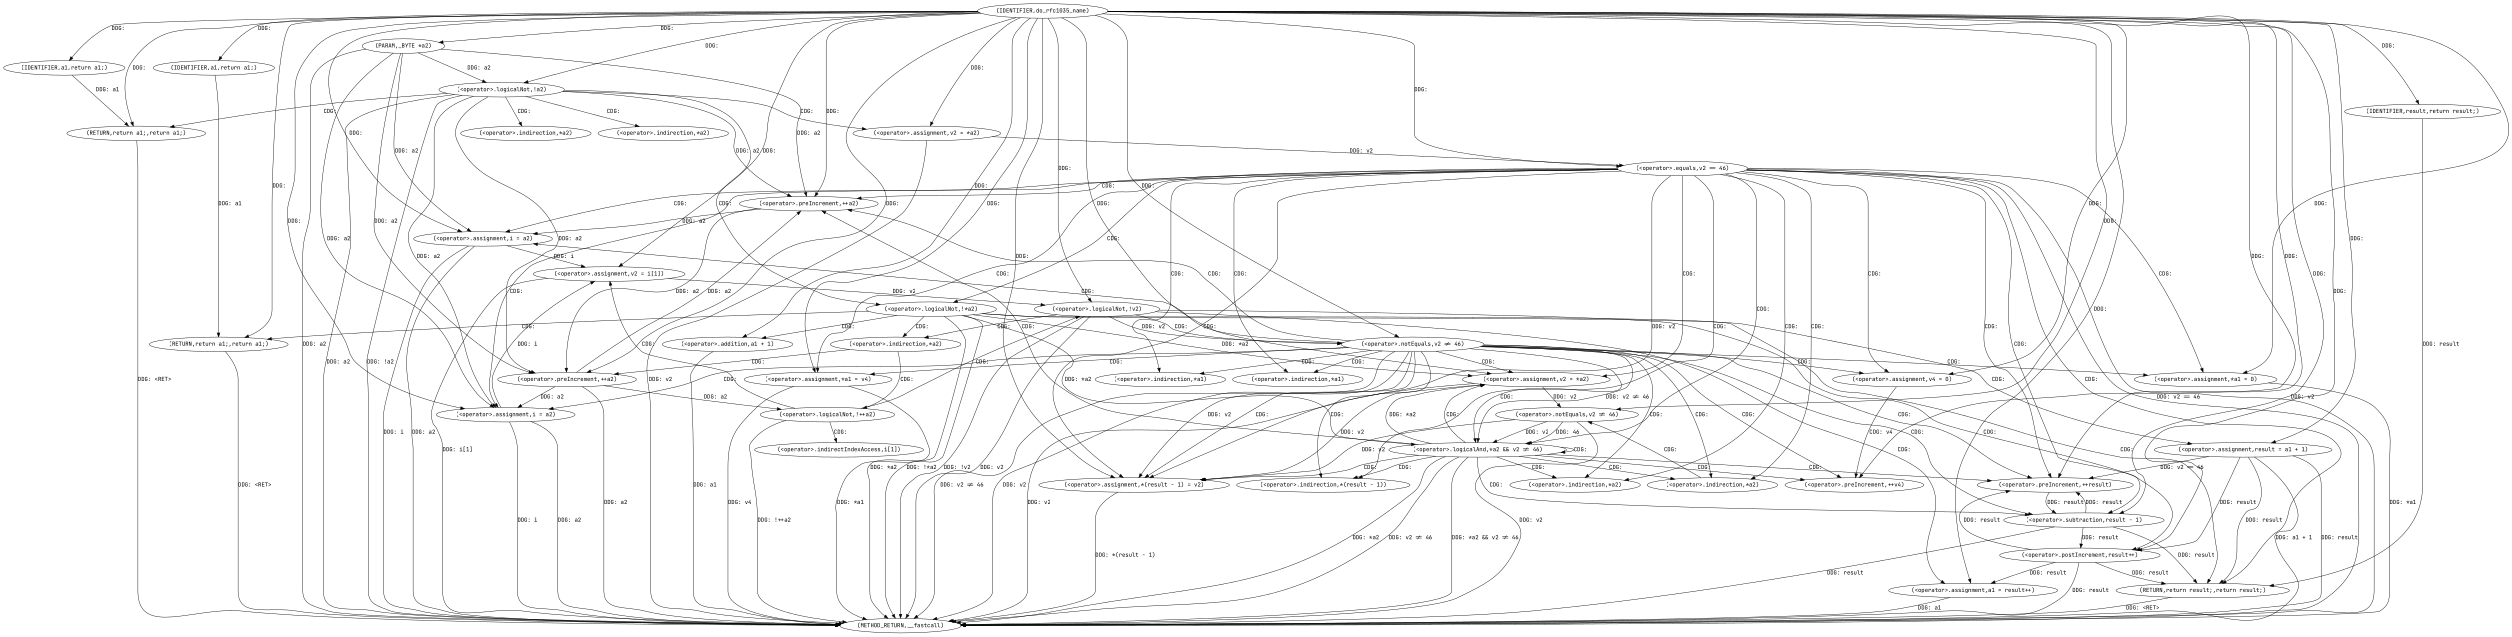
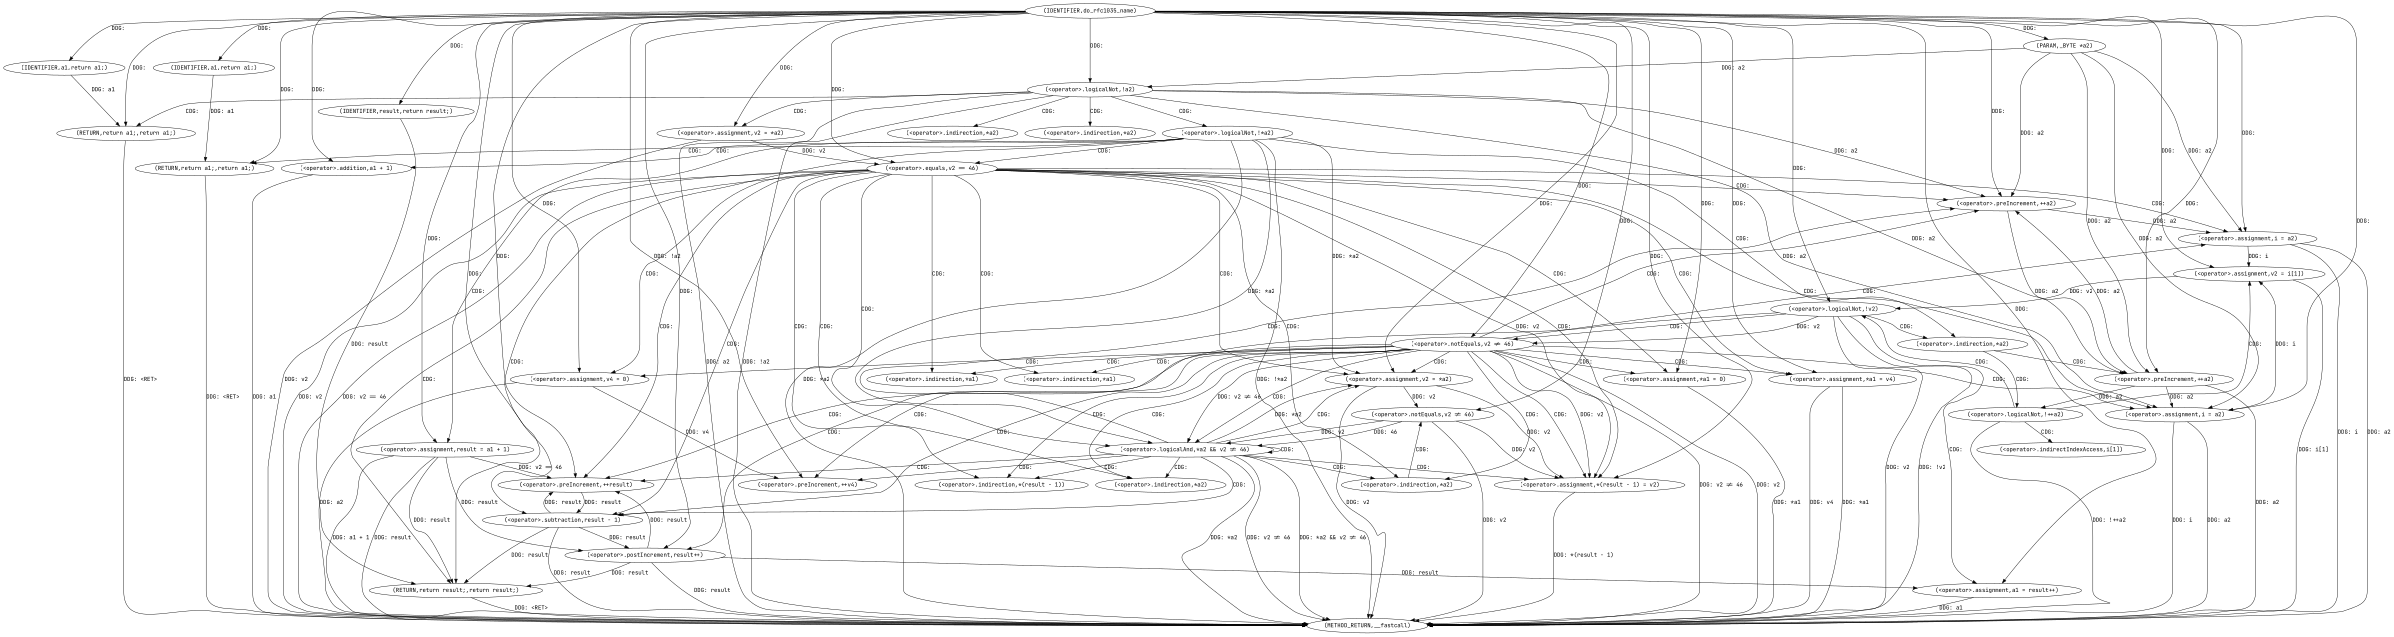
edge "(<operator>.equals,v2 == 46)" -> "(<operator>.logicalNot,!*a2)": reversed
edge "(IDENTIFIER,do_rfc1035_name)" -> "(<operator>.preIncrement,++v4)": label "DDG: " -> "DDG: !a2"
edge "(PARAM,_BYTE *a2)" -> "(METHOD_RETURN,__fastcall)": now "(<operator>.assignment,v4 = 0)" -> "(METHOD_RETURN,__fastcall)"
